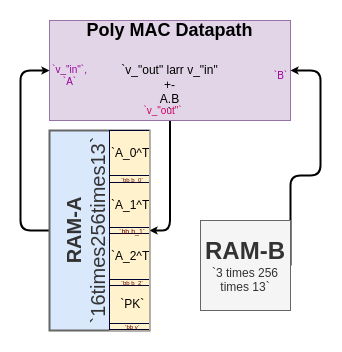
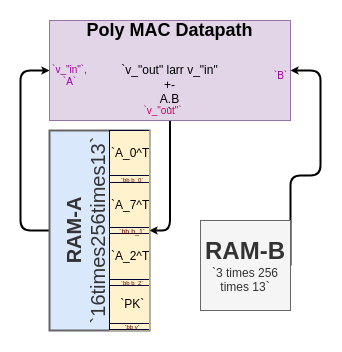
node "`A_0^T` `bb b_0` `A_1^T` `bb b_1` `A_2^T` `bb b_2` `PK` `bb v`": label "`A_0^T` `bb b_0` `A_1^T` `bb b_1` `A_2^T` `bb b_2` `PK` `bb v`" -> "`A_0^T` `bb b_0` `A_7^T` `bb b_1` `A_2^T` `bb b_2` `PK` `bb v`"
